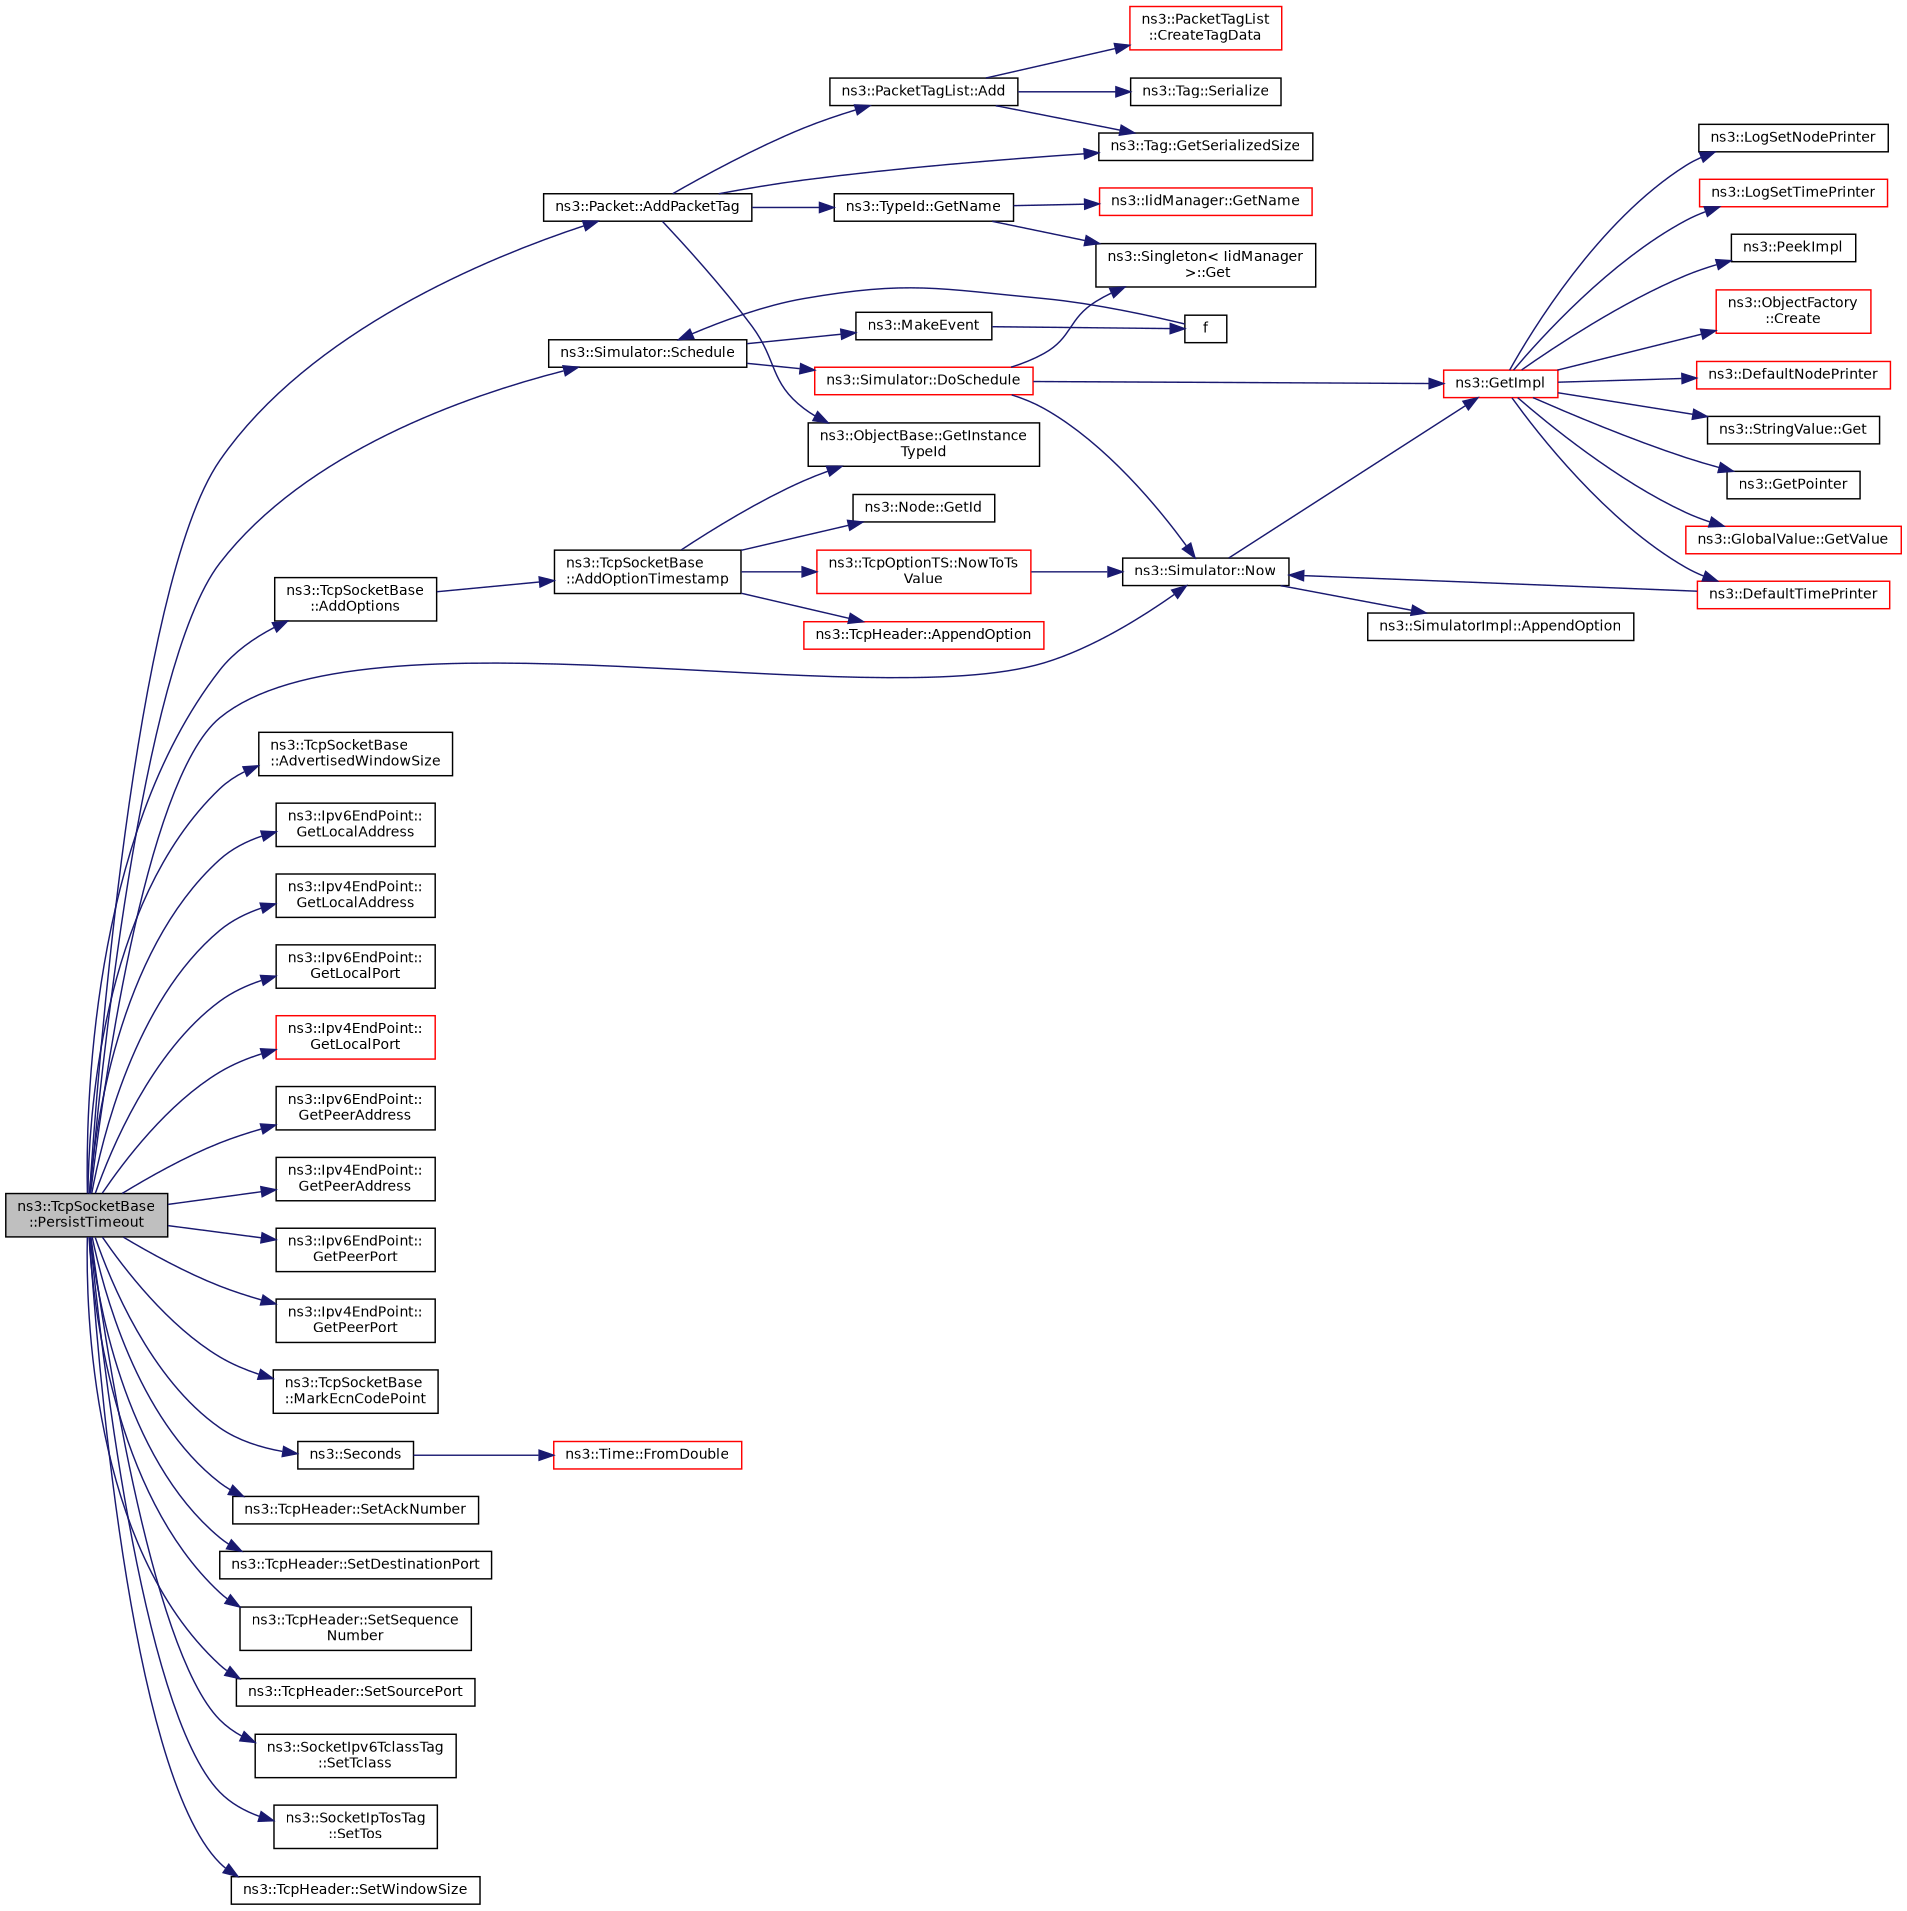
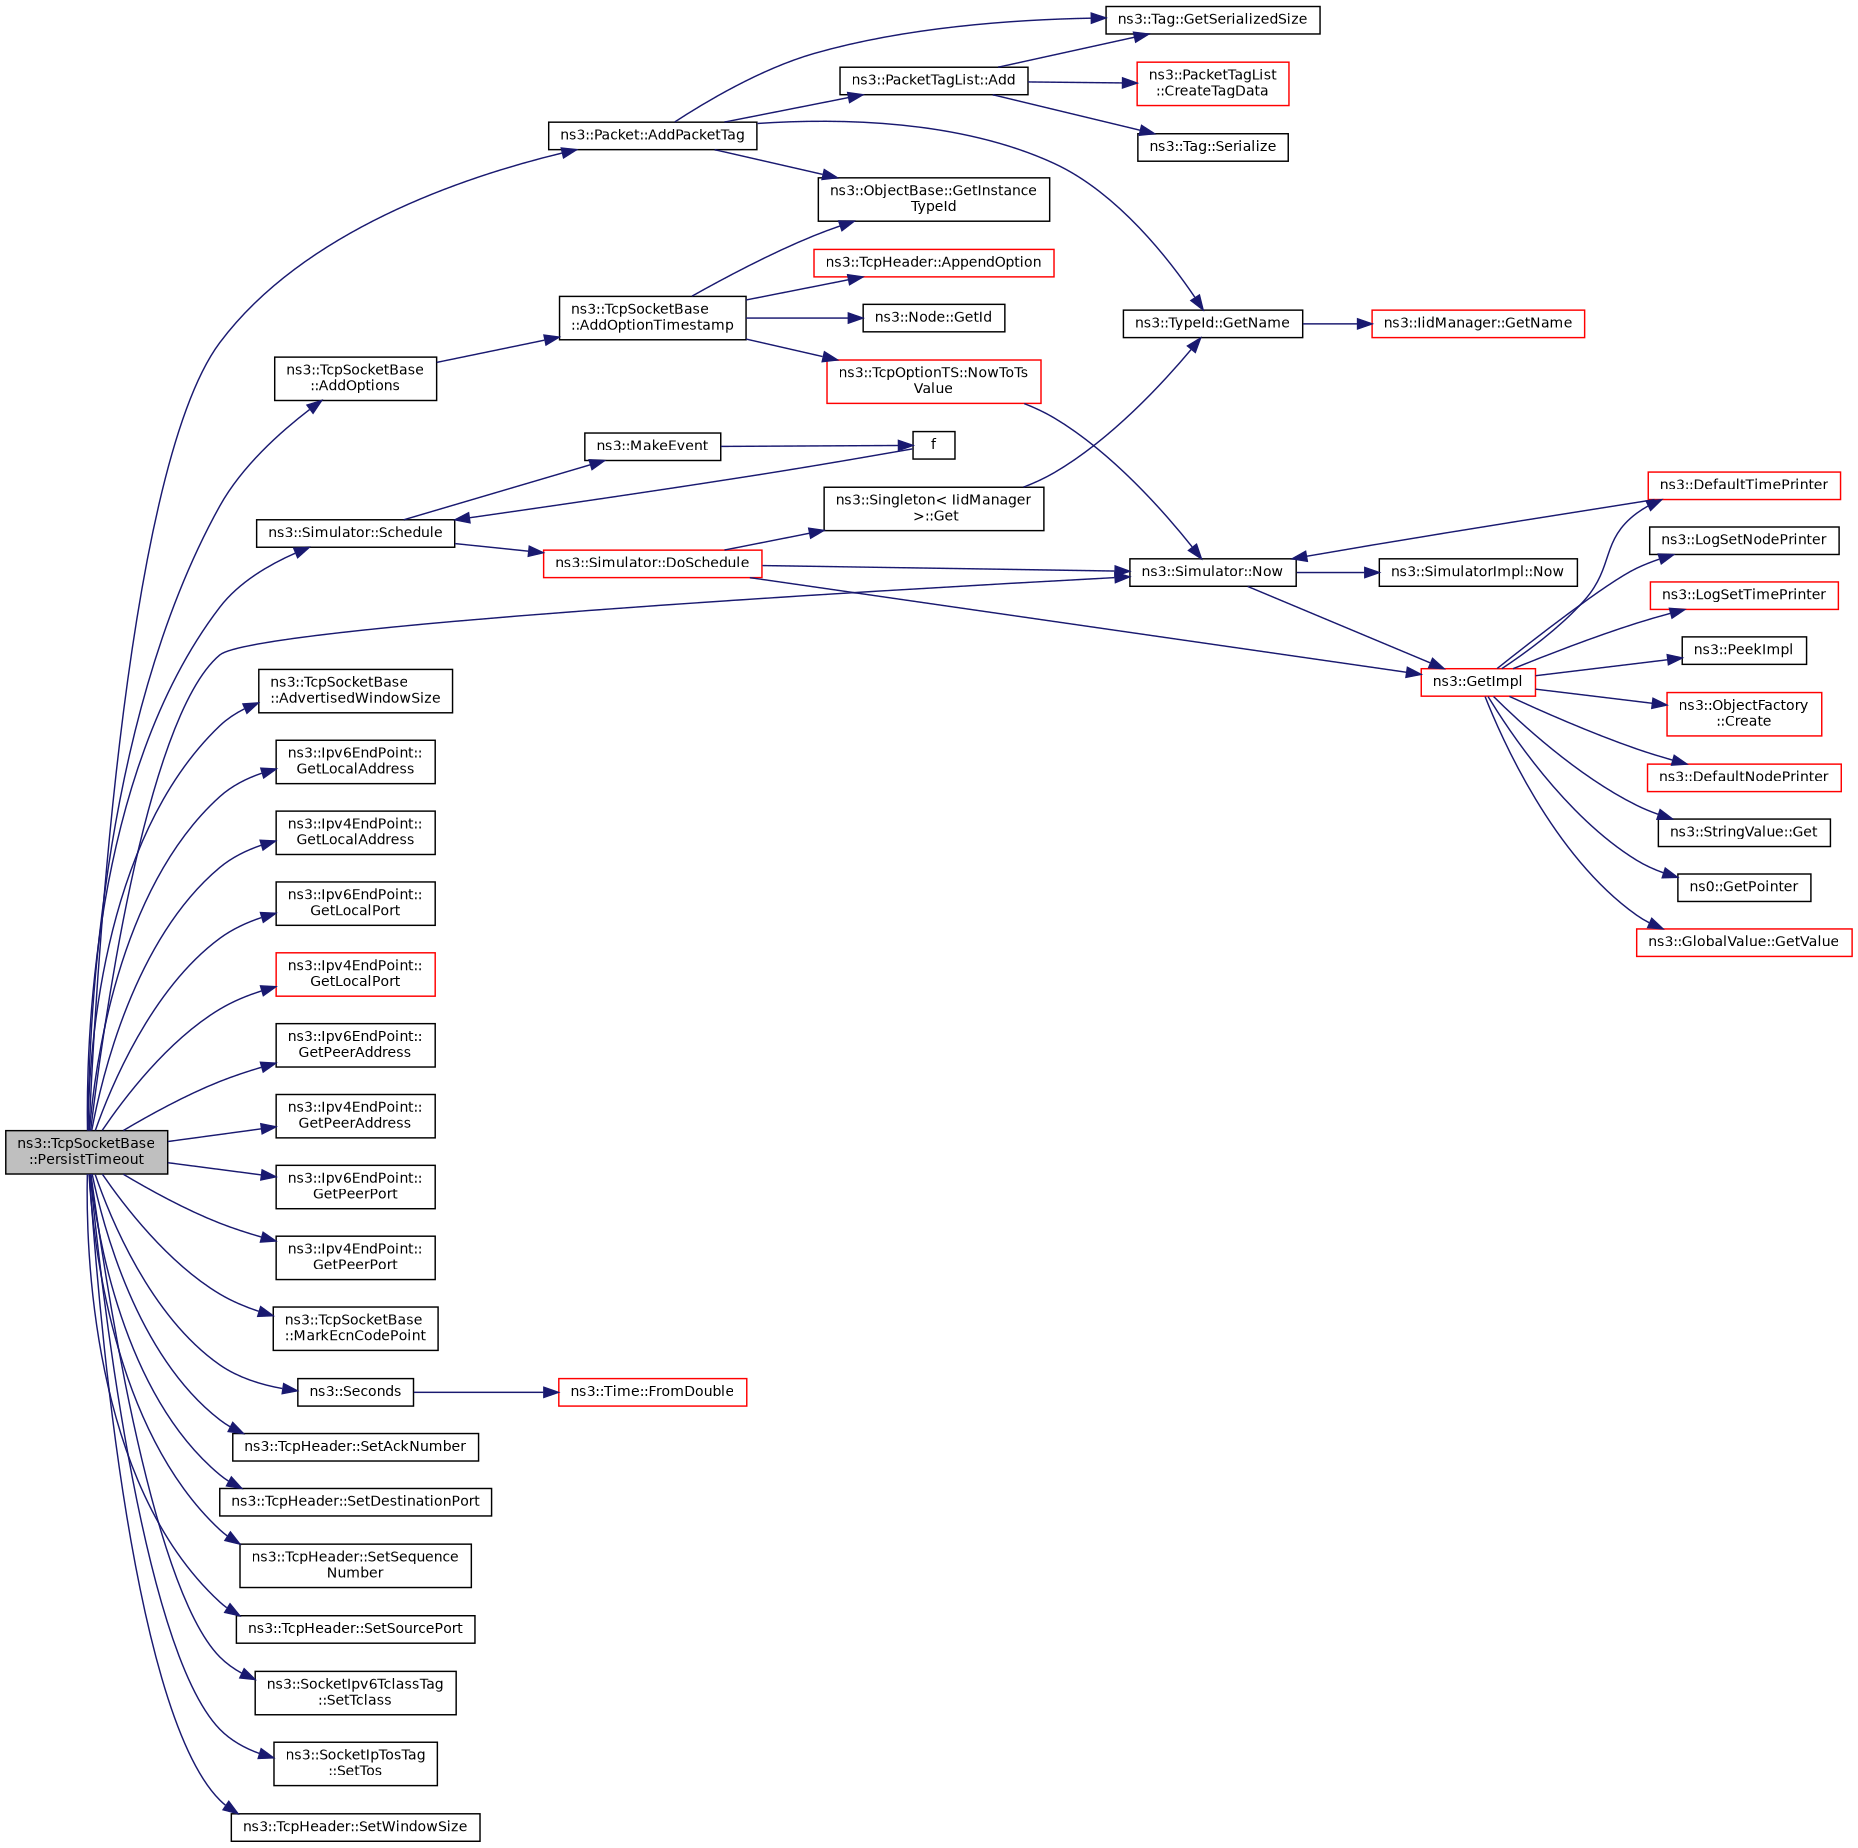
edge "ns3::TypeId::GetName" -> "ns3::Singleton< IidManager >::Get": reversed
node "ns3::GetPointer": label "ns3::GetPointer" -> "ns0::GetPointer"
node "ns3::SimulatorImpl::AppendOption": label "ns3::SimulatorImpl::AppendOption" -> "ns3::SimulatorImpl::Now"
